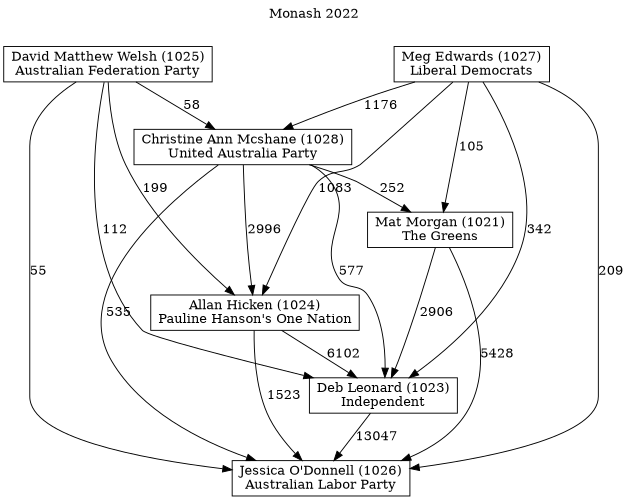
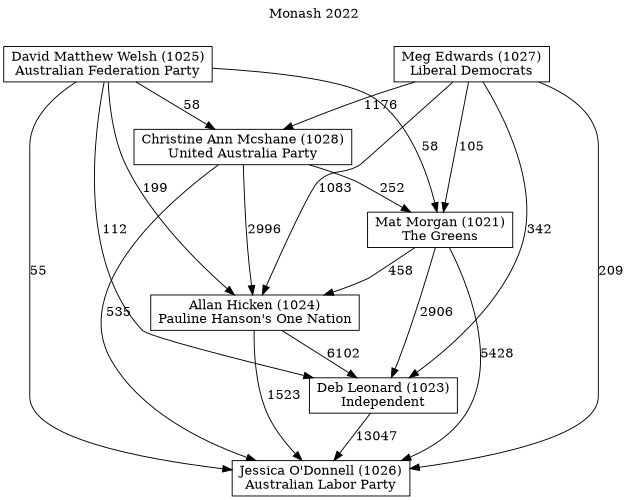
edge "David Matthew Welsh (1025) Australian Federation Party" -> "Mat Morgan (1021) The Greens": added, label "58"
edge "Christine Ann Mcshane (1028) United Australia Party" -> "Deb Leonard (1023) Independent": removed, label "577"
edge "Mat Morgan (1021) The Greens" -> "Allan Hicken (1024) Pauline Hanson's One Nation": added, label "458"
